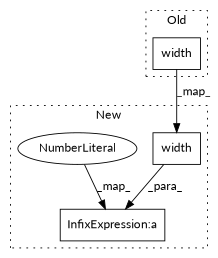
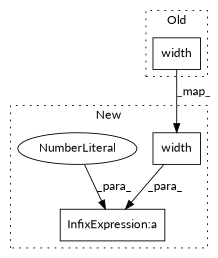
edge "NumberLiteral" -> "InfixExpression:a": label "_map_" -> "_para_"
